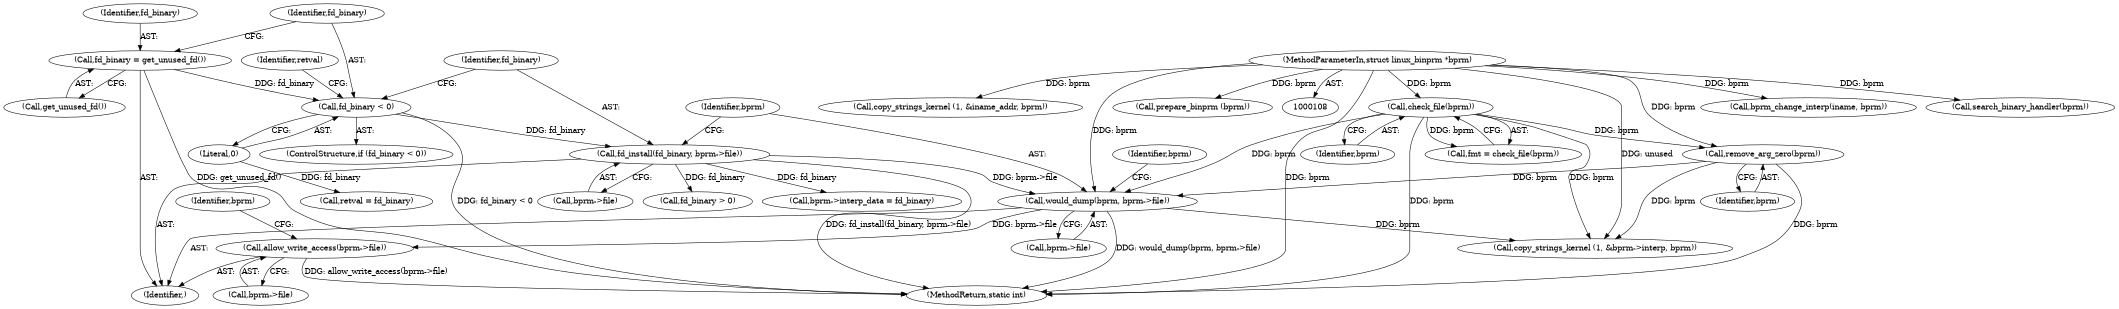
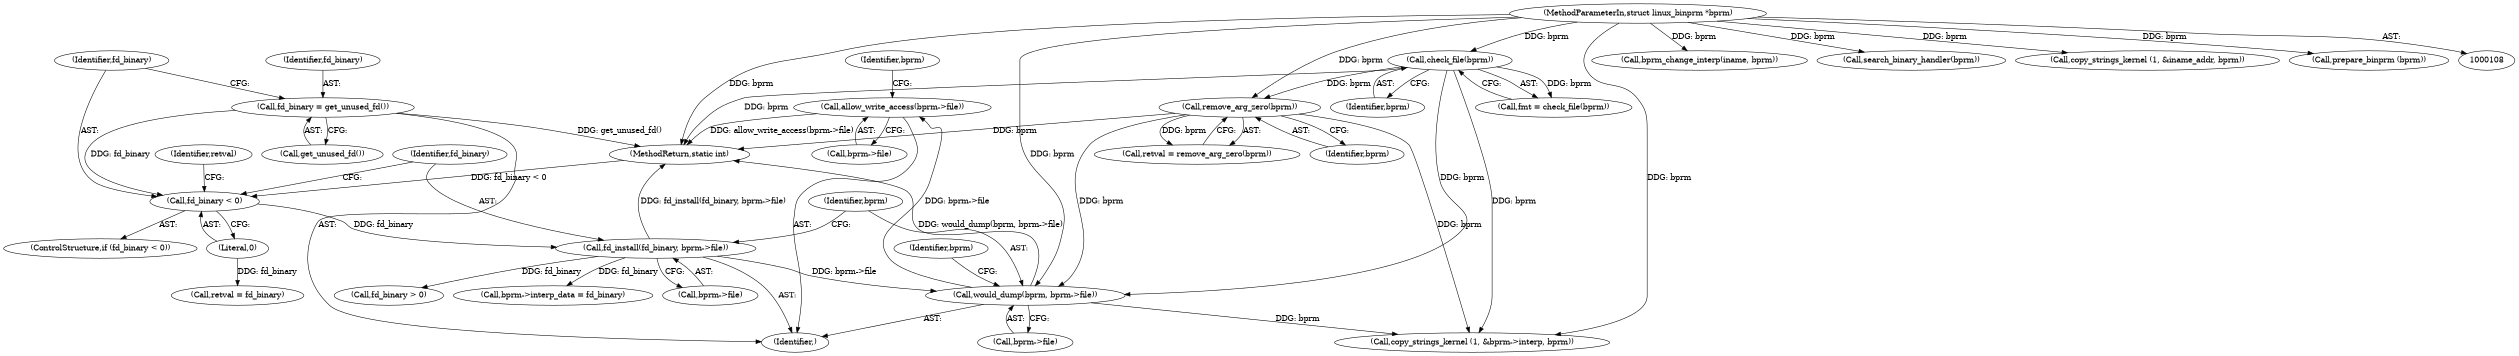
node "(Call,retval = remove_arg_zero(bprm))": added
edge "(MethodParameterIn,struct linux_binprm *bprm)" -> "(Call,copy_strings_kernel (1, &bprm->interp, bprm))": label "DDG: unused" -> "DDG: bprm"
edge "(Call,fd_binary < 0)" -> "(MethodReturn,static int)": reversed
